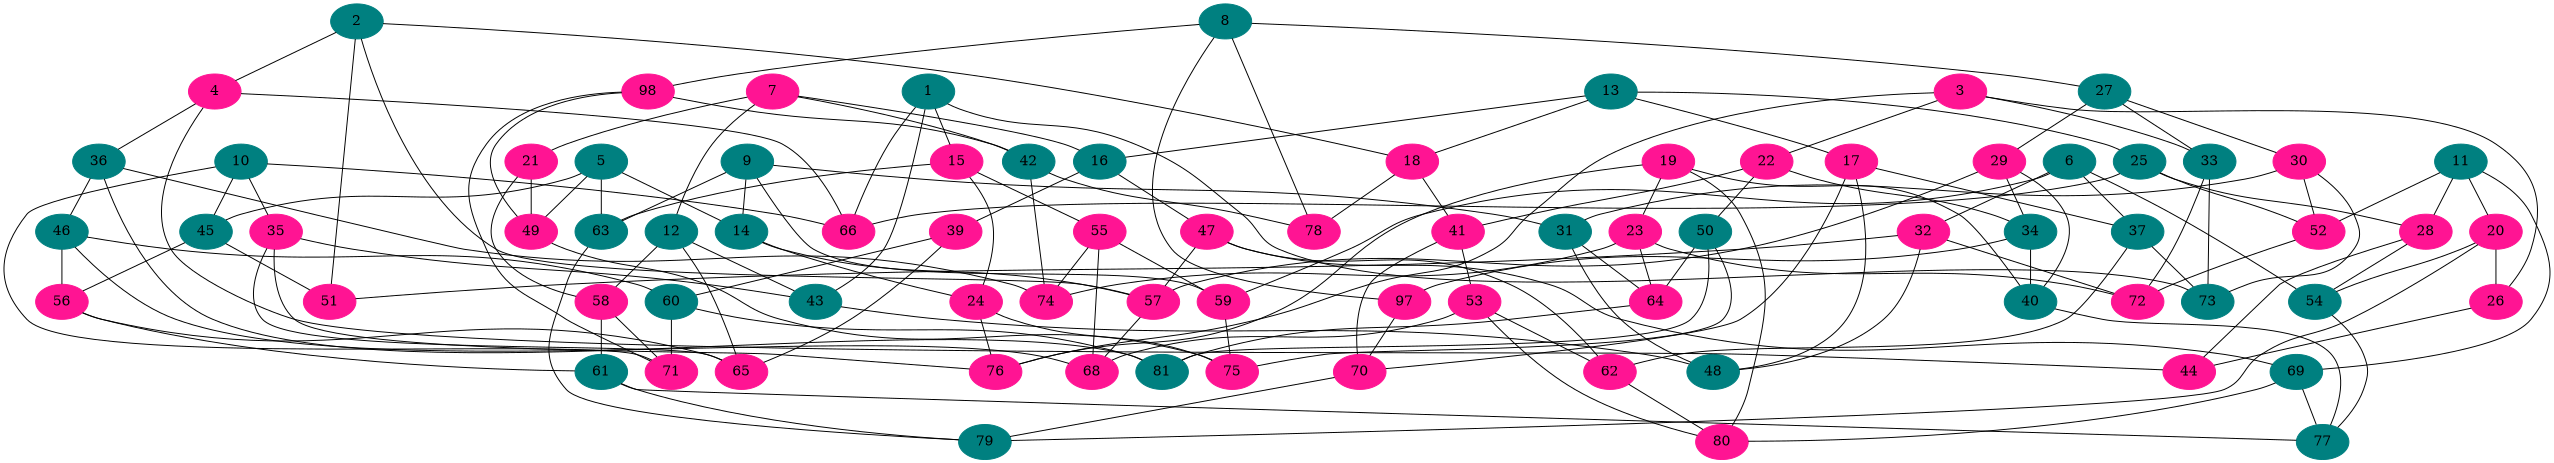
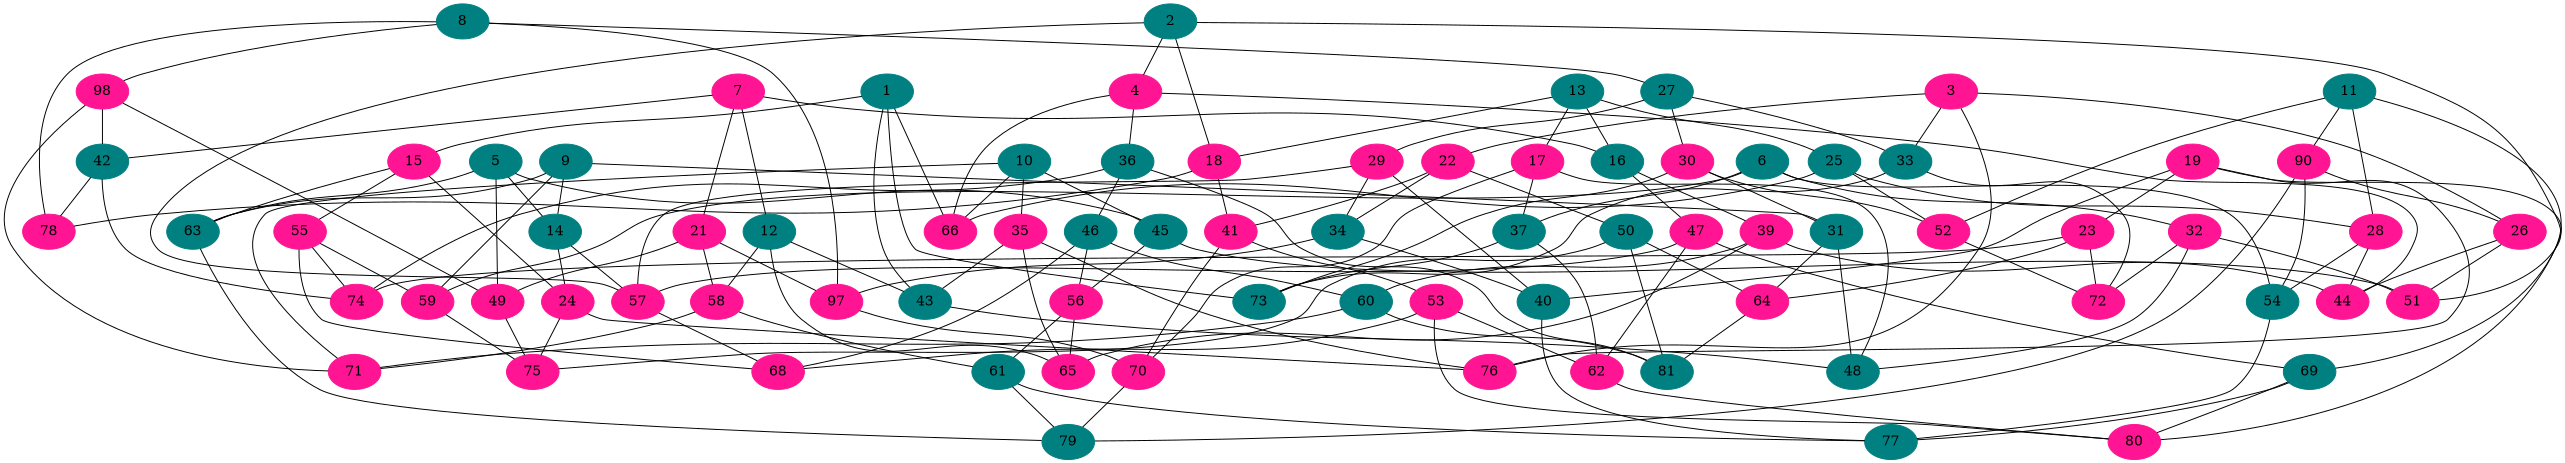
node "20": label "20" -> "90"
edge "21" -- "97": added
edge "26" -- "51": added
edge "39" -- "44": added
